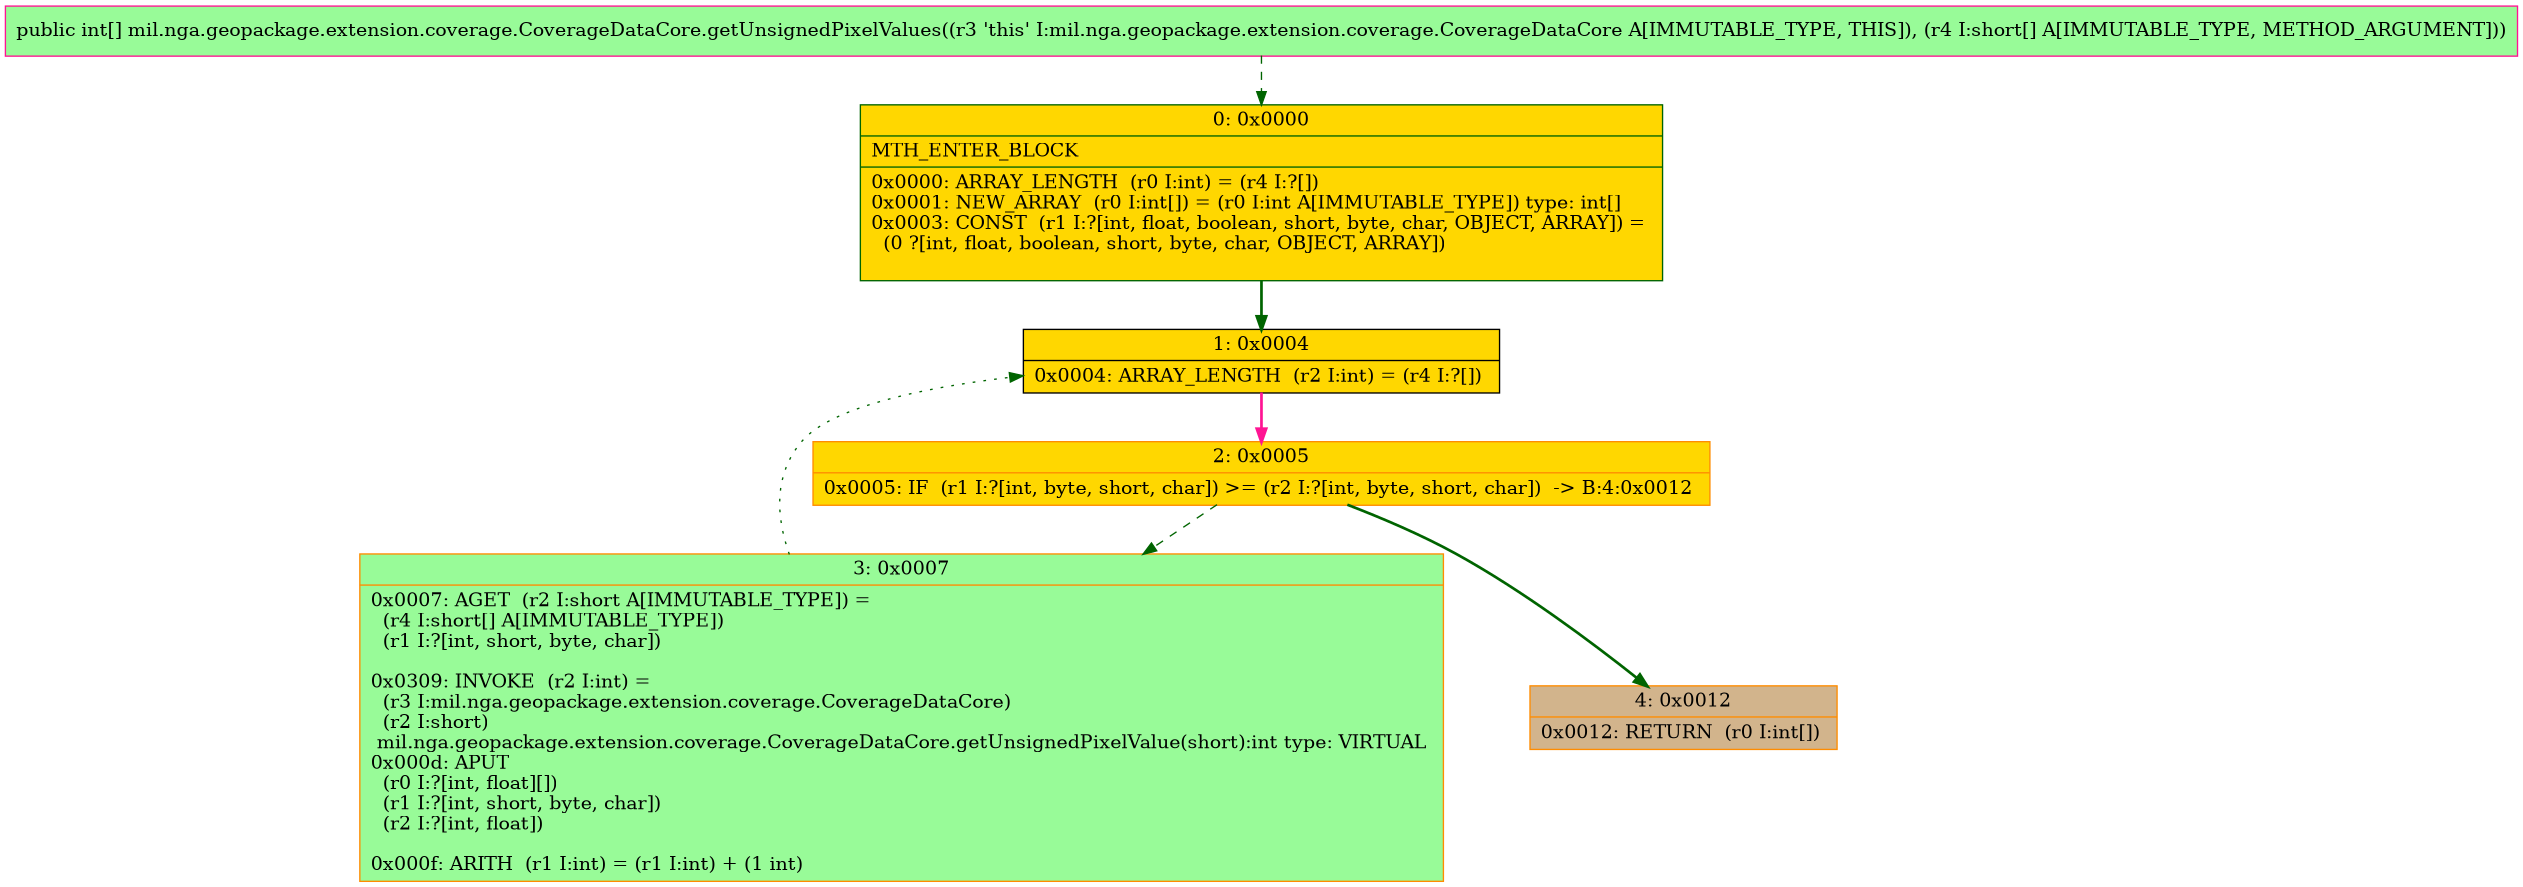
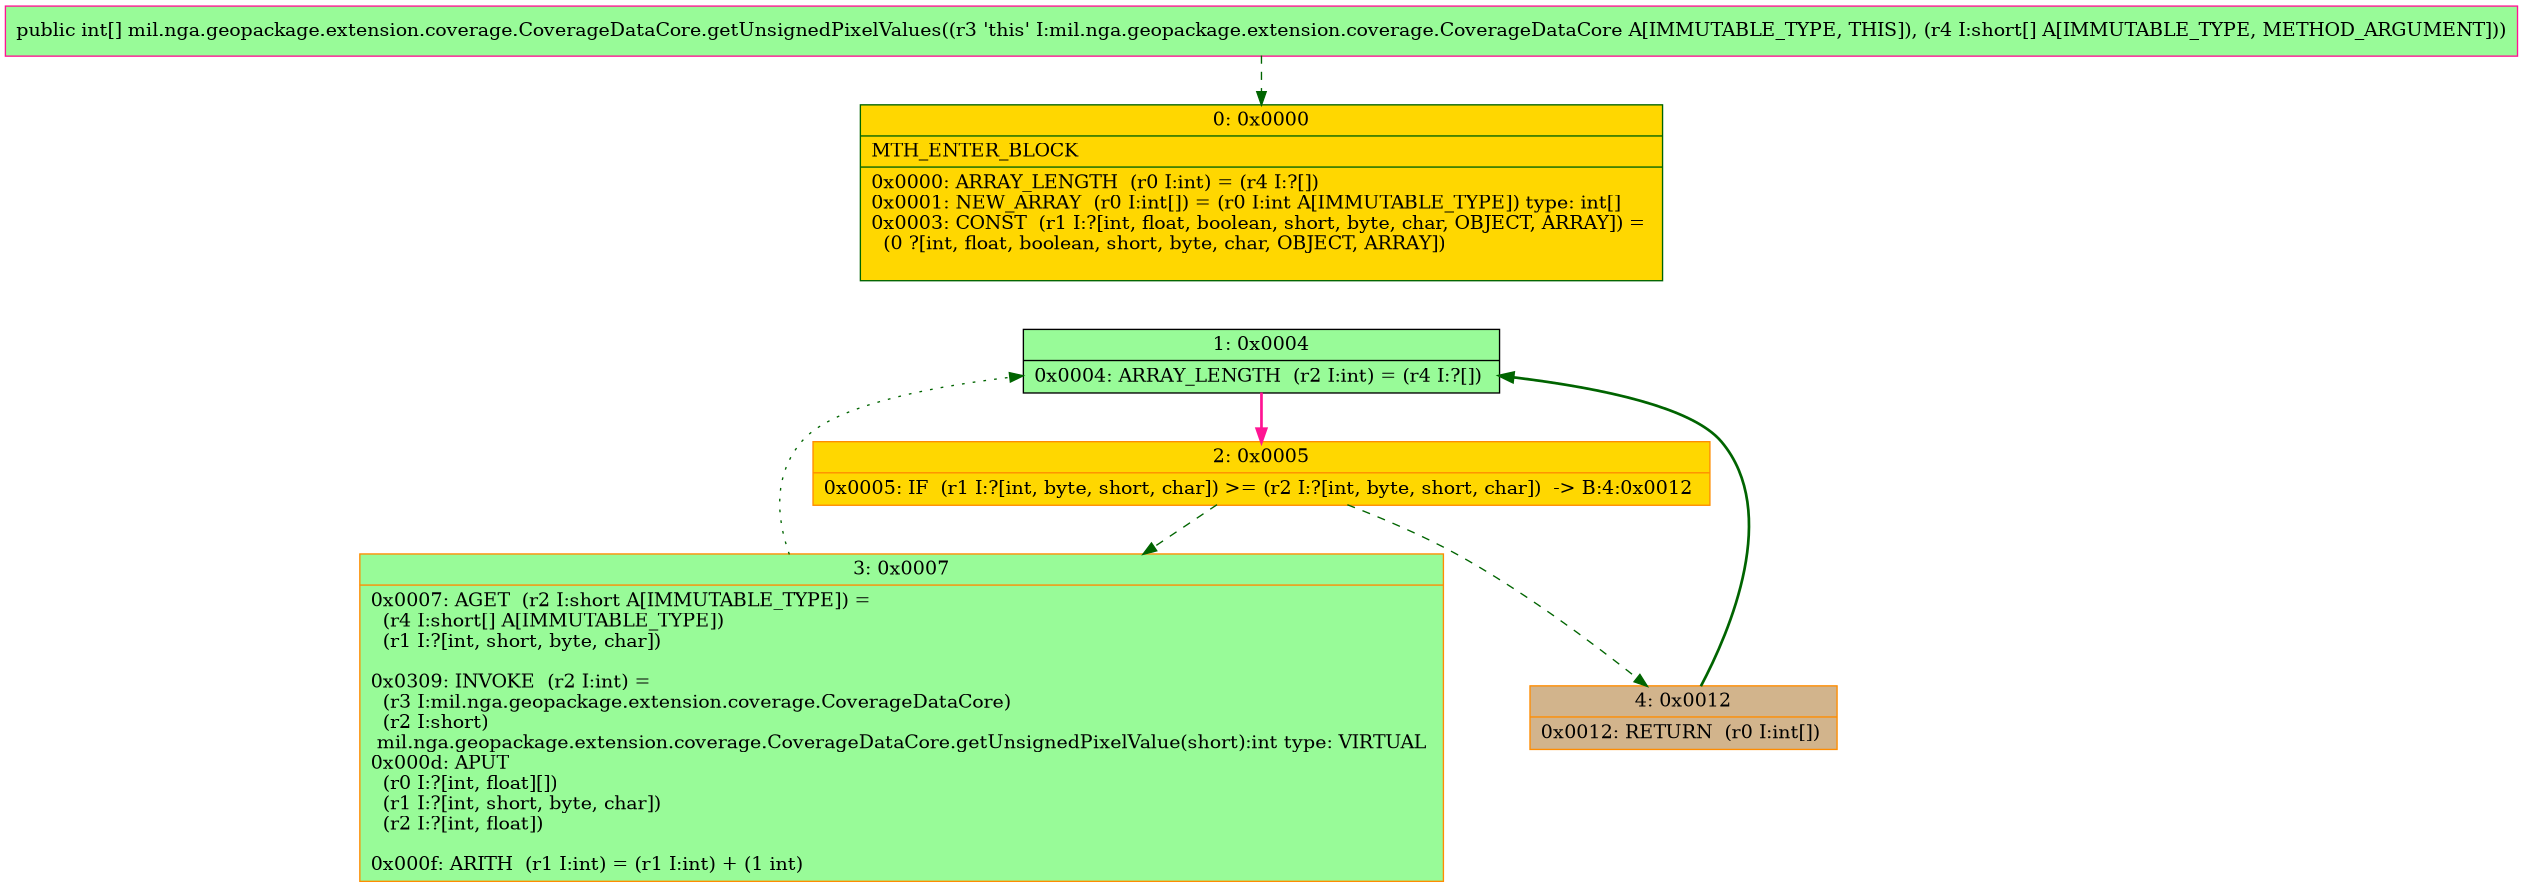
edge "0: 0x0000" -> "1: 0x0004": now "4: 0x0012" -> "1: 0x0004"
node "1: 0x0004": fillcolor gold -> palegreen
edge "2: 0x0005" -> "4: 0x0012": style bold -> dashed
